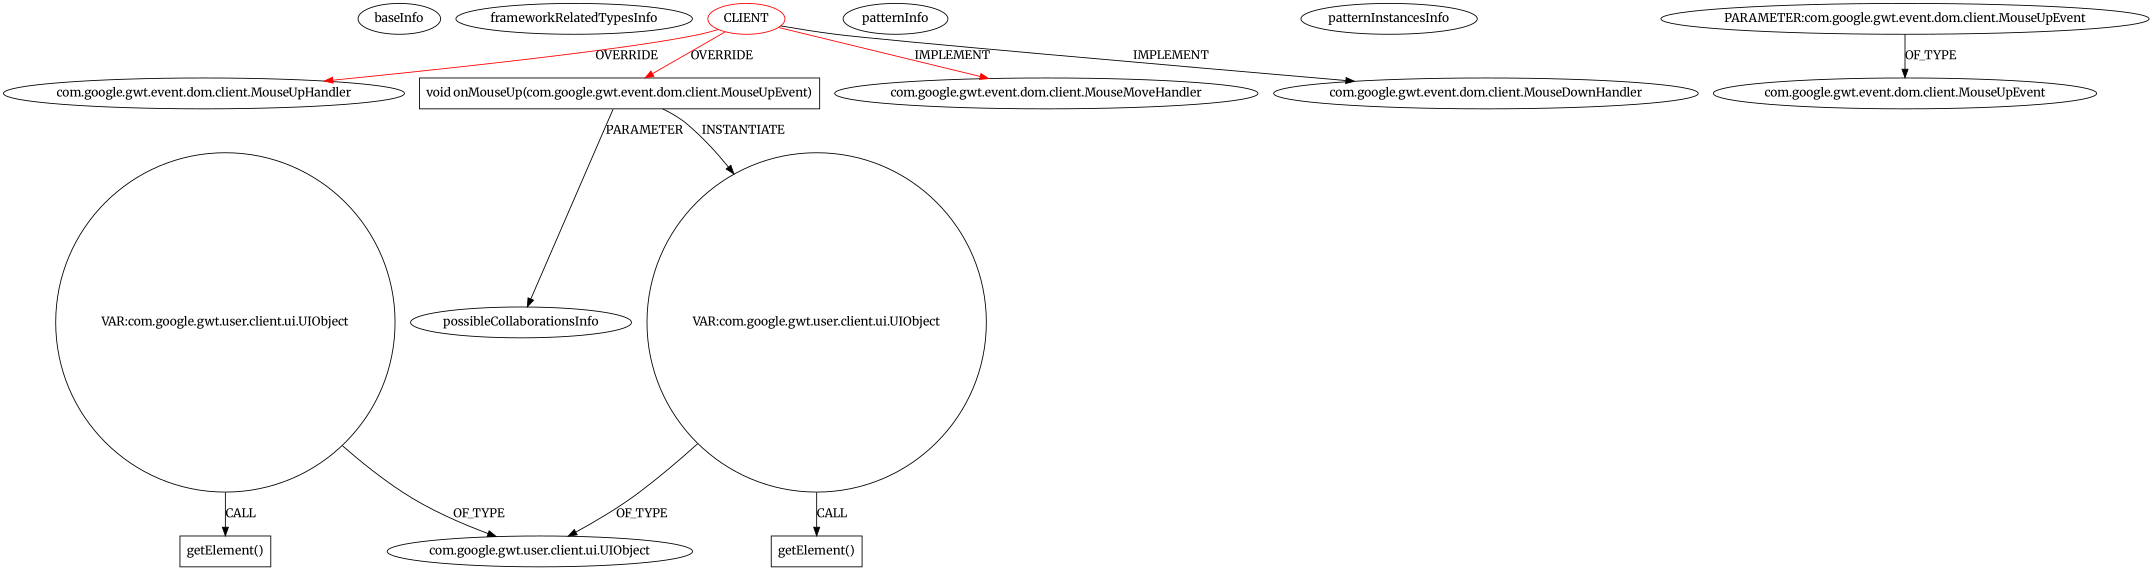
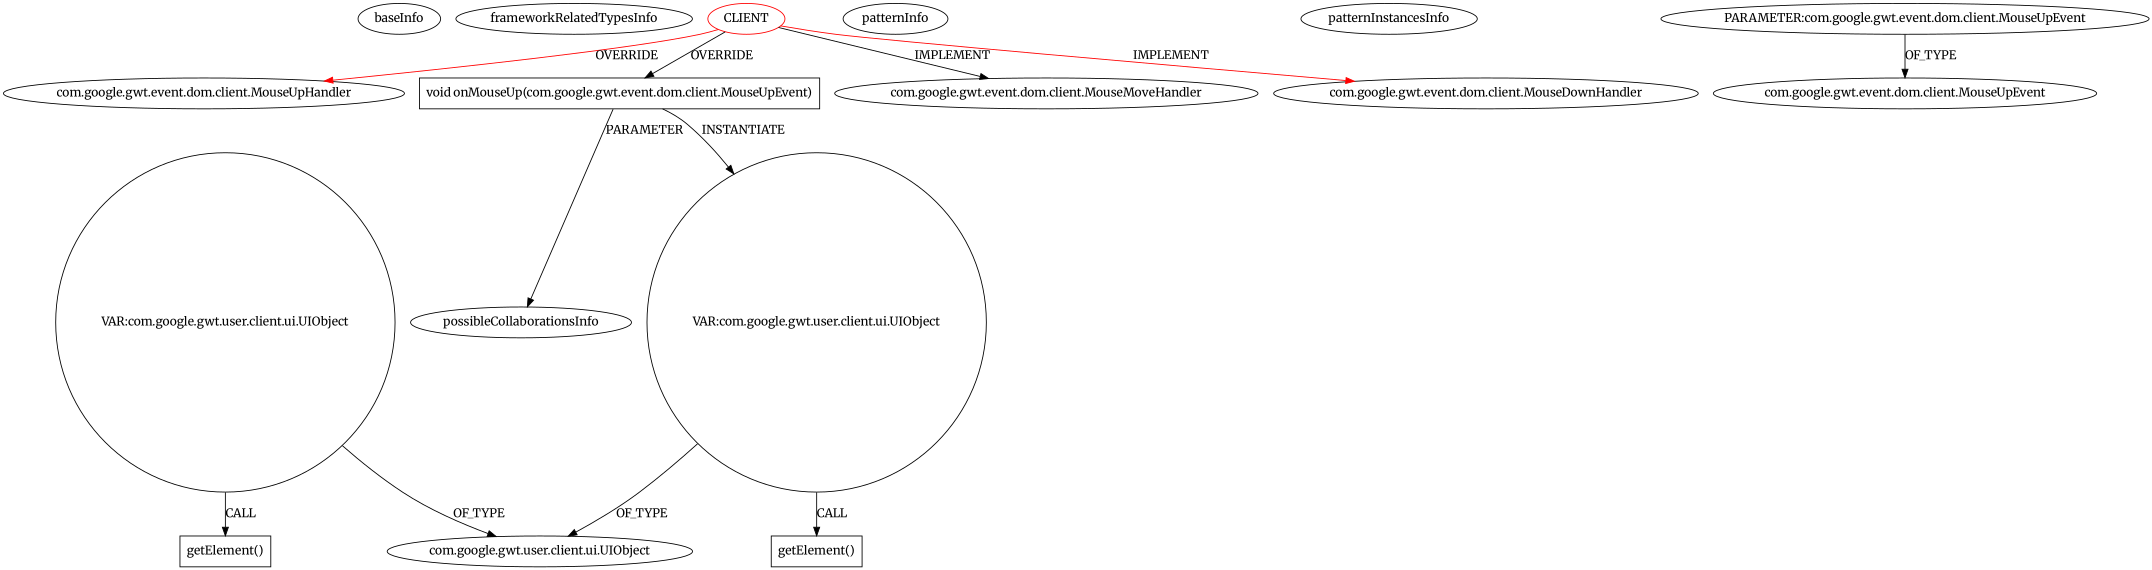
edge "CLIENT" -> "com.google.gwt.event.dom.client.MouseMoveHandler": color red -> black
edge "CLIENT" -> "void onMouseUp(com.google.gwt.event.dom.client.MouseUpEvent)": color red -> black
edge "CLIENT" -> "com.google.gwt.event.dom.client.MouseDownHandler": color black -> red
